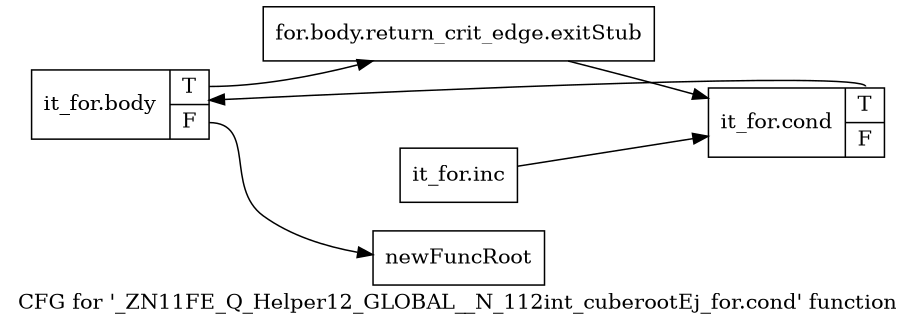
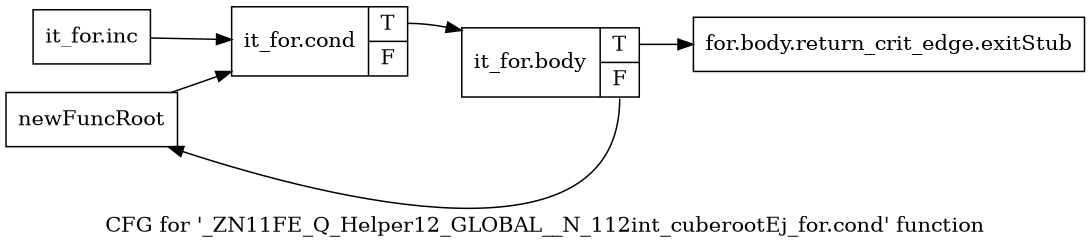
edge "for.body.return_crit_edge.exitStub" -> "it_for.cond": now "newFuncRoot" -> "it_for.cond"
